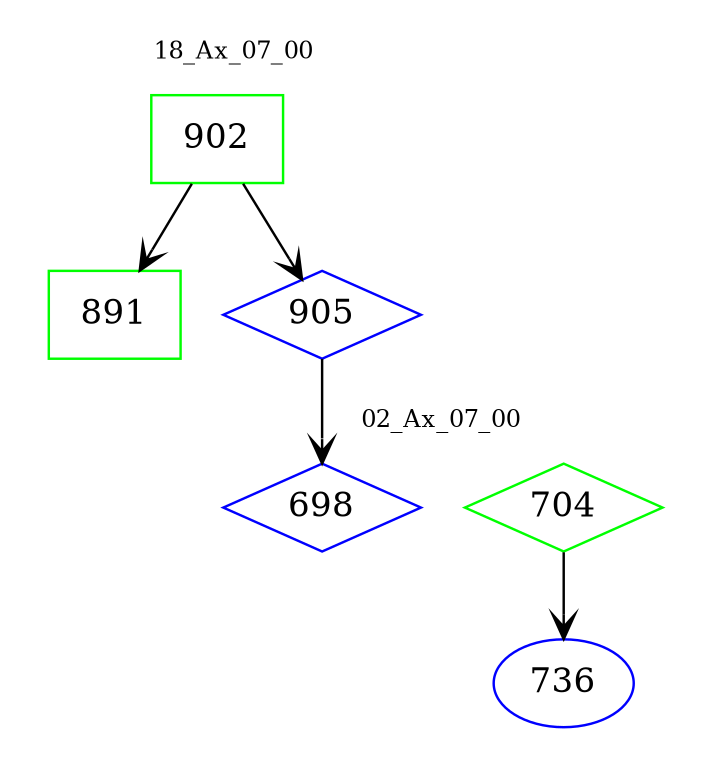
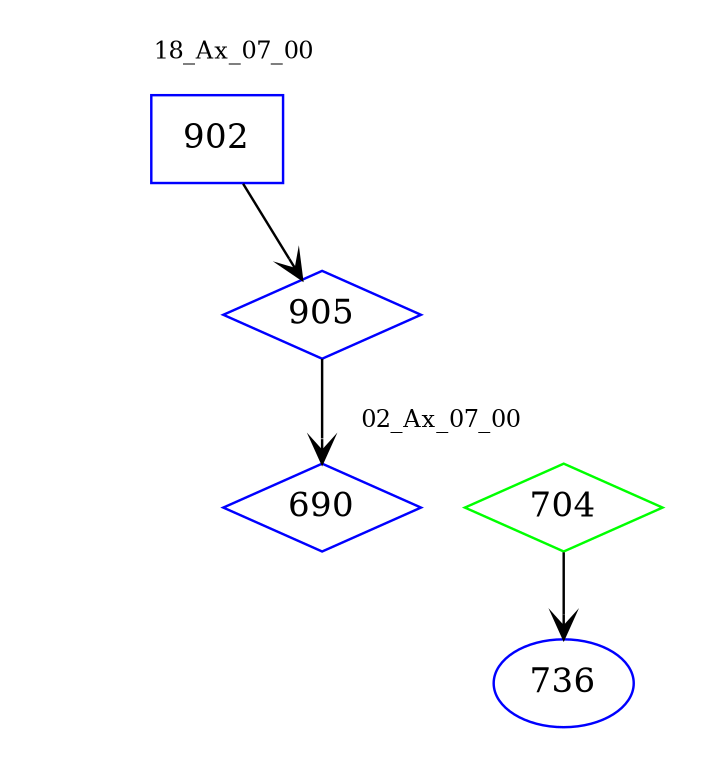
node "902": color green -> blue
node "891": removed
node "698": label "698" -> "690"
